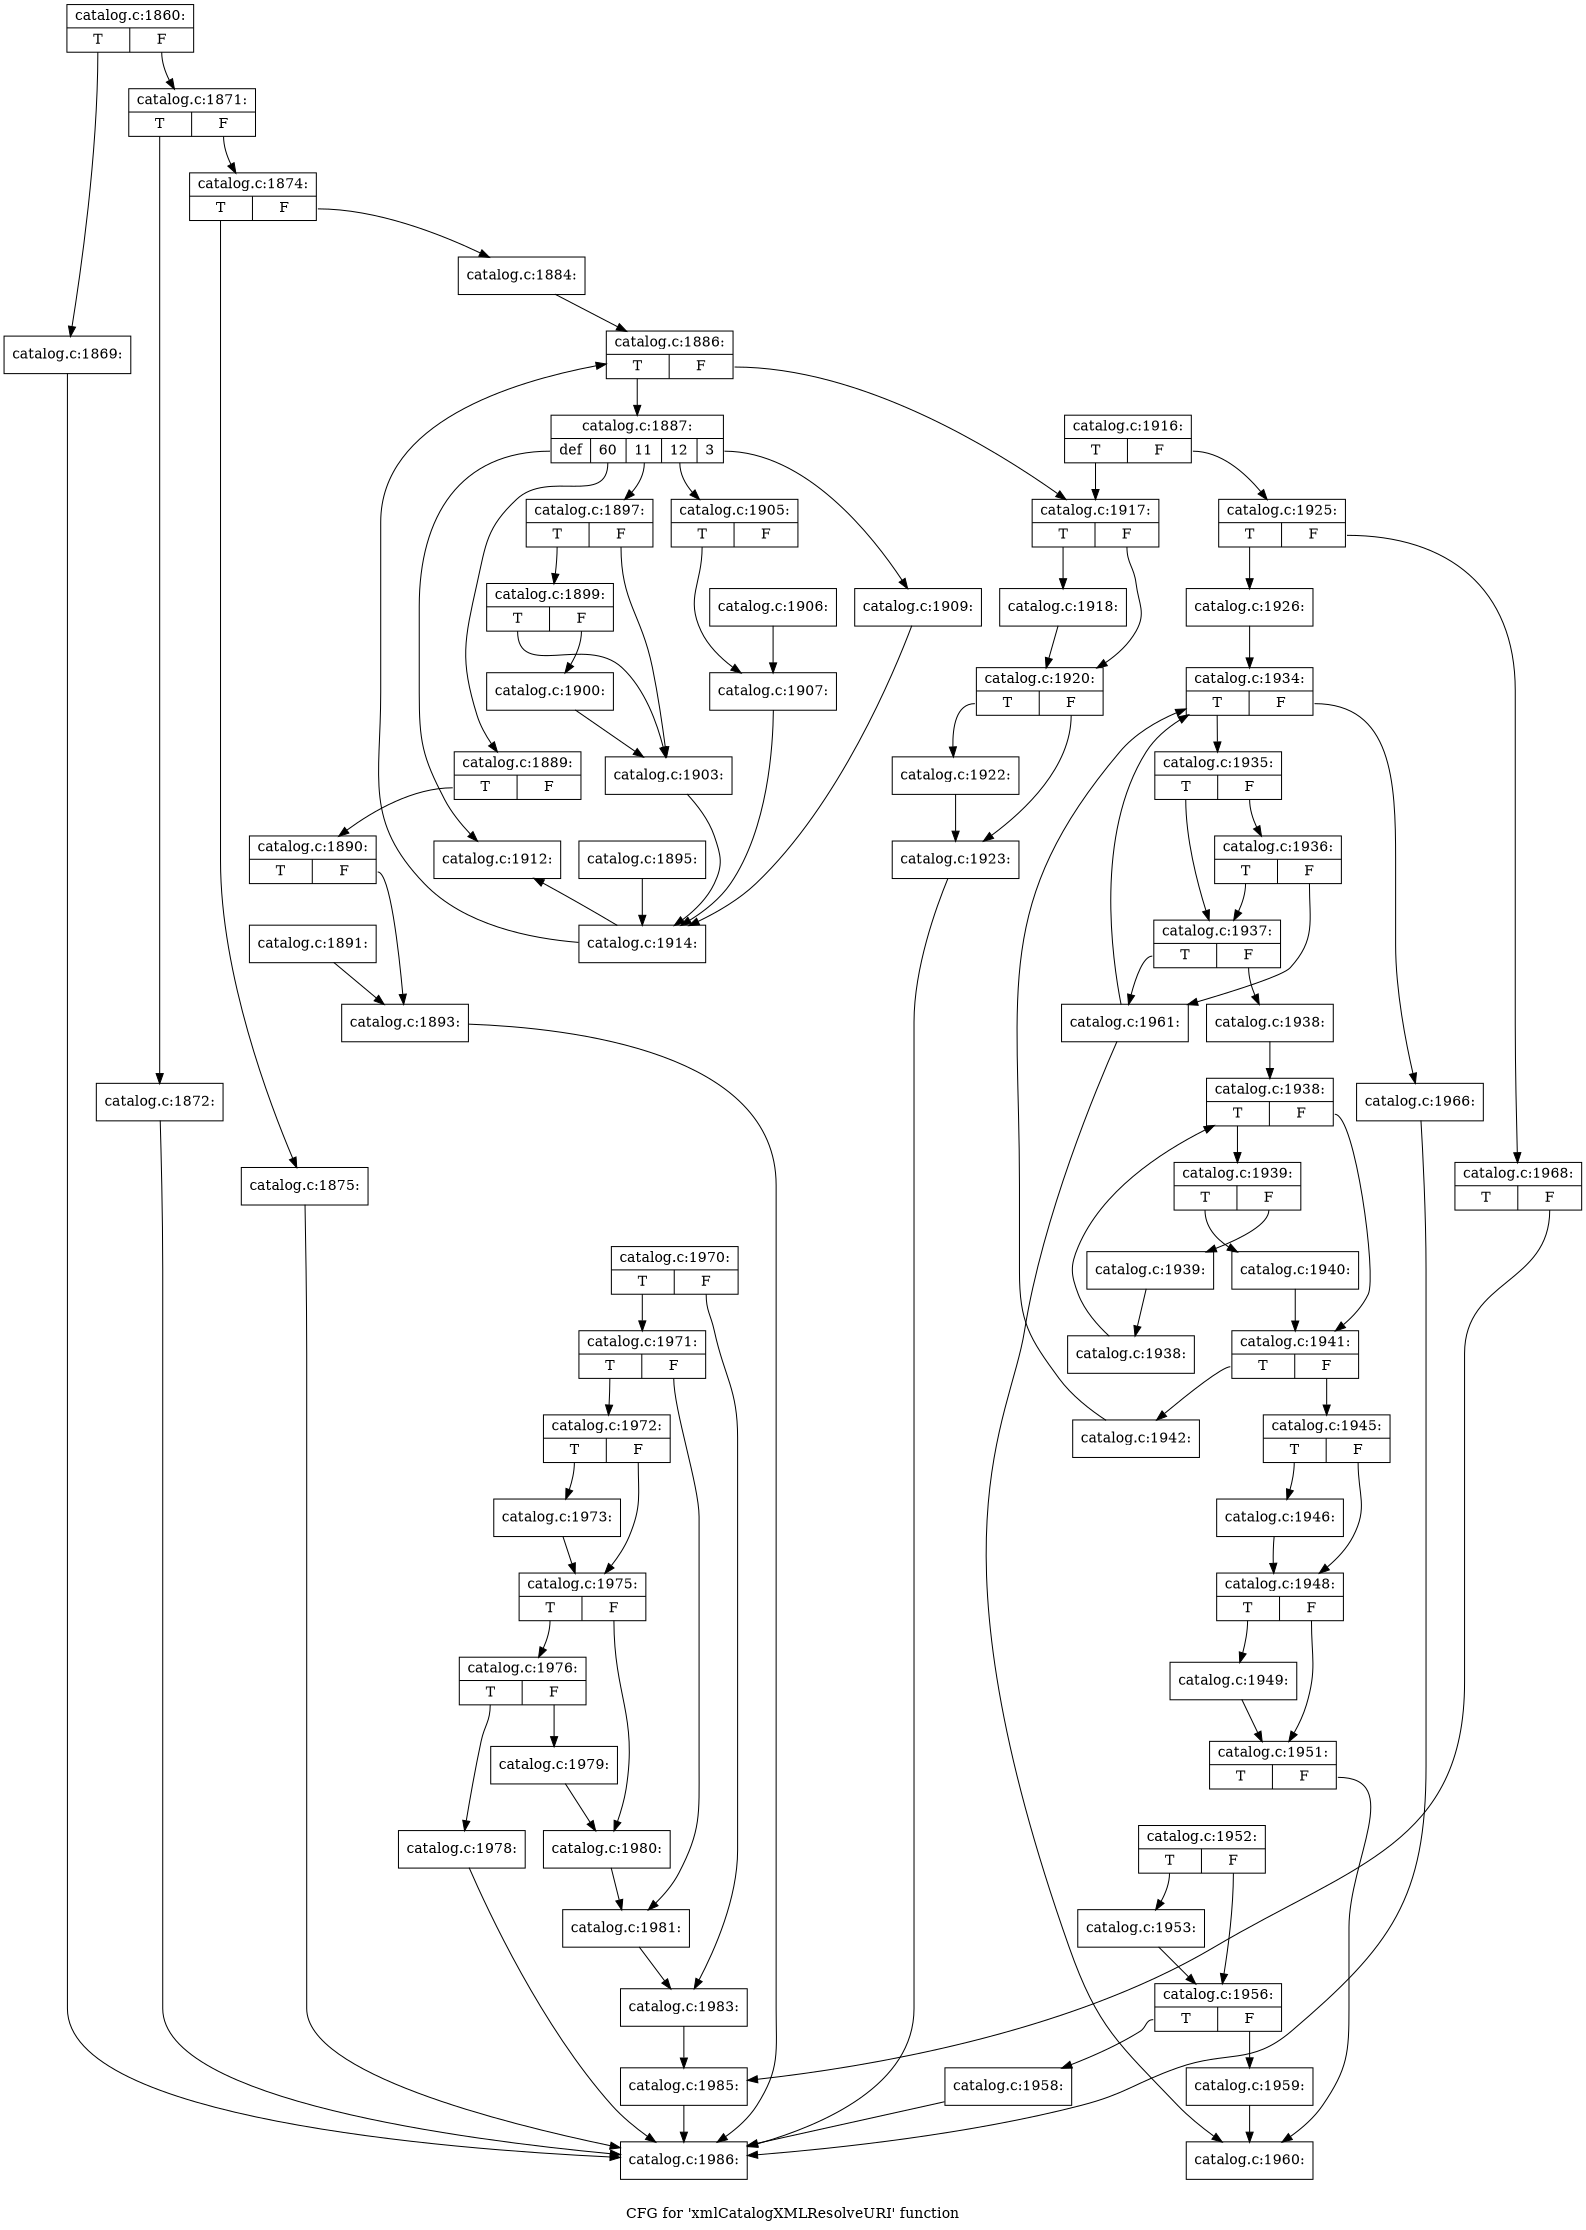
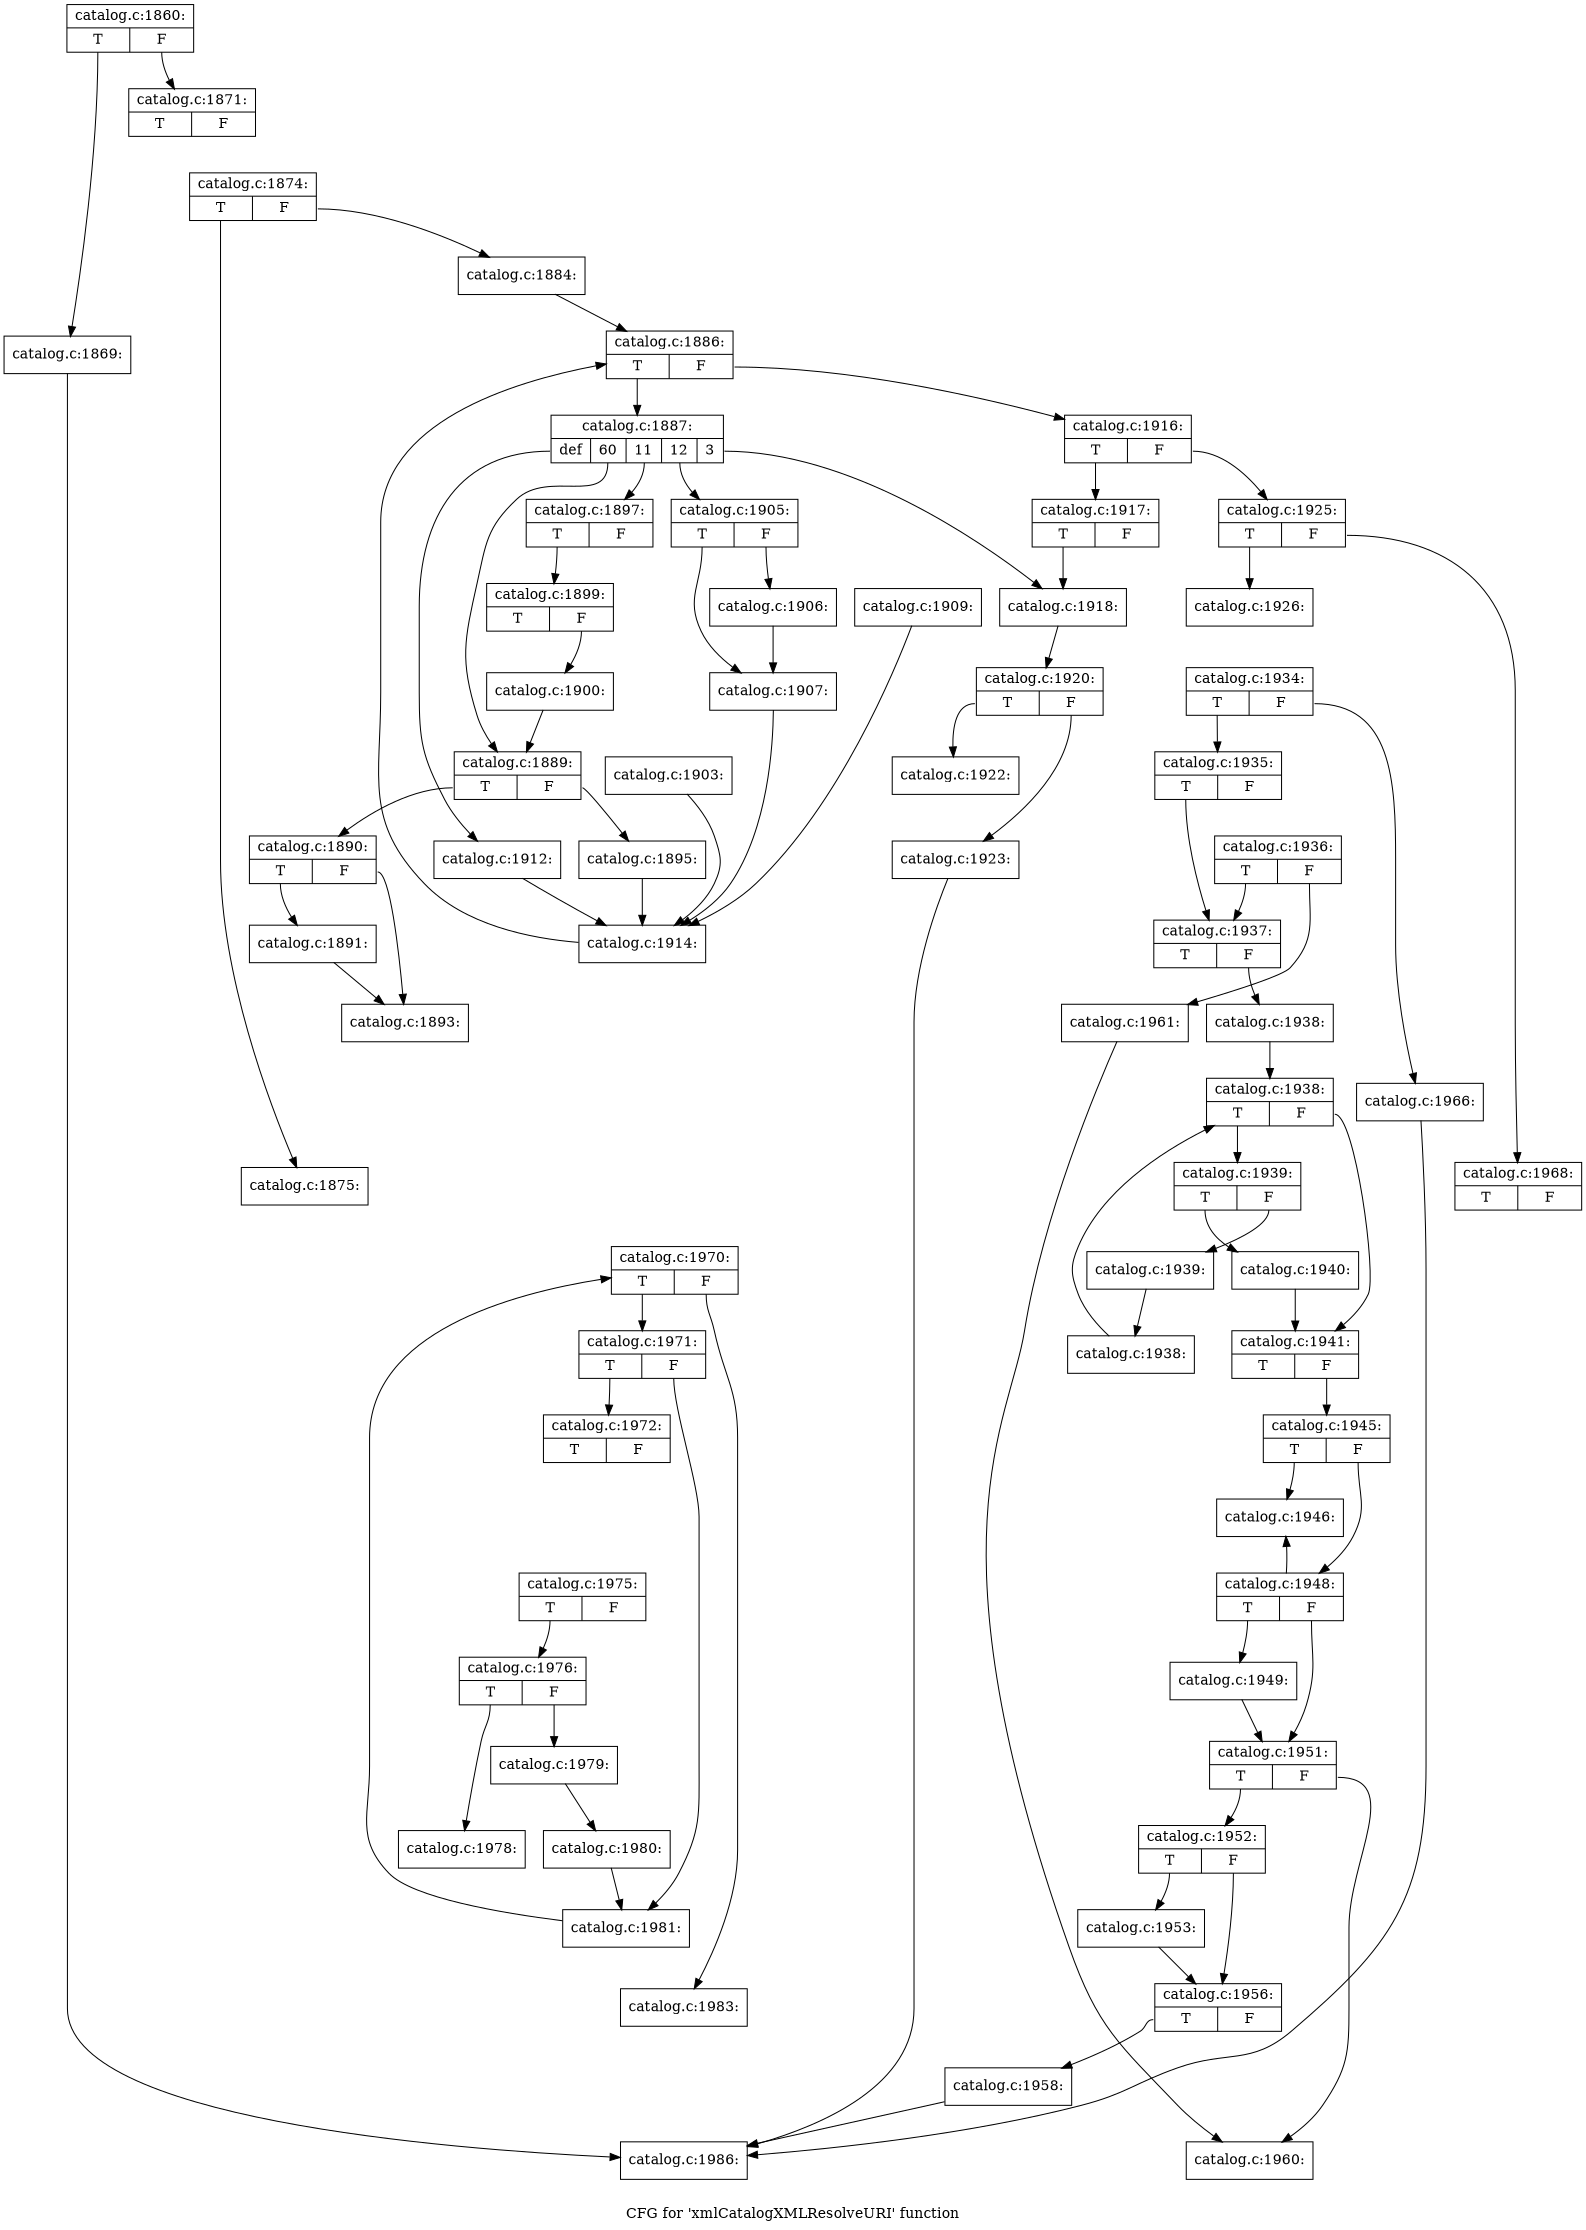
edge "catalog.c:1871:" -> "catalog.c:1874:": removed
edge "catalog.c:1886:" -> "catalog.c:1917:": now "catalog.c:1886:" -> "catalog.c:1916:"
edge "catalog.c:1887:" -> "catalog.c:1909:": now "catalog.c:1887:" -> "catalog.c:1918:"
edge "catalog.c:1905:" -> "catalog.c:1906:": added
edge "catalog.c:1917:" -> "catalog.c:1920:": removed
edge "catalog.c:1926:" -> "catalog.c:1934:": removed
edge "catalog.c:1897:" -> "catalog.c:1903:": removed
edge "catalog.c:1899:" -> "catalog.c:1903:": removed
edge "catalog.c:1900:" -> "catalog.c:1903:": now "catalog.c:1900:" -> "catalog.c:1889:"
edge "catalog.c:1889:" -> "catalog.c:1895:": added
edge "catalog.c:1922:" -> "catalog.c:1923:": removed
edge "catalog.c:1935:" -> "catalog.c:1936:": removed
edge "catalog.c:1961:" -> "catalog.c:1934:": removed
edge "catalog.c:1890:" -> "catalog.c:1891:": added
edge "catalog.c:1914:" -> "catalog.c:1912:": reversed
edge "catalog.c:1937:" -> "catalog.c:1961:": removed
node "catalog.c:1872:": removed
node "catalog.c:1942:": removed
edge "catalog.c:1893:" -> "catalog.c:1986:": removed
edge "catalog.c:1972:" -> "catalog.c:1975:": removed
node "catalog.c:1973:": removed
edge "catalog.c:1946:" -> "catalog.c:1948:": reversed
edge "catalog.c:1975:" -> "catalog.c:1980:": removed
edge "catalog.c:1875:" -> "catalog.c:1986:": removed
edge "catalog.c:1951:" -> "catalog.c:1952:": added
edge "catalog.c:1981:" -> "catalog.c:1983:": now "catalog.c:1981:" -> "catalog.c:1970:"
edge "catalog.c:1978:" -> "catalog.c:1986:": removed
node "catalog.c:1985:": removed
node "catalog.c:1959:": removed
